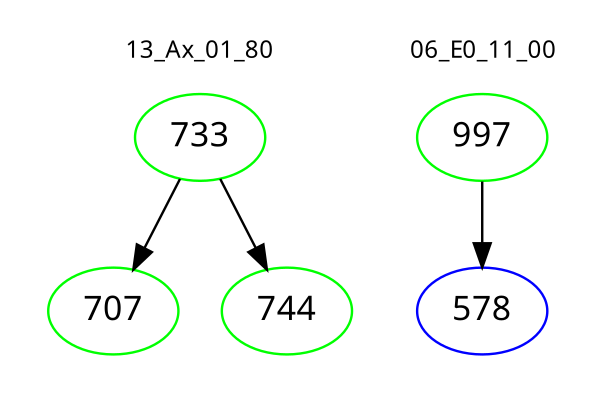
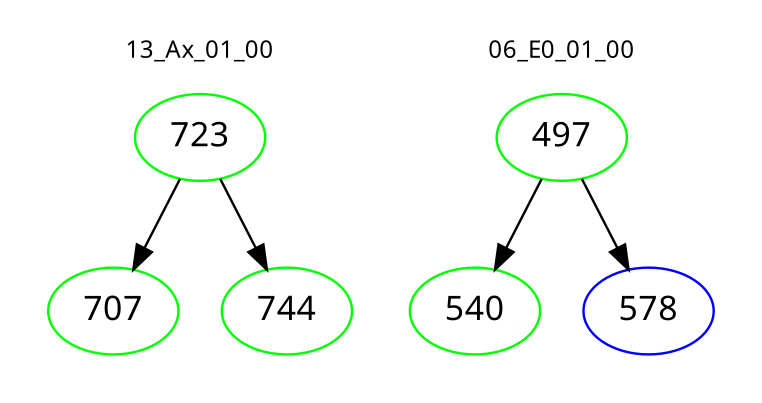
cluster "13_Ax_01_80": label "13_Ax_01_80" -> "13_Ax_01_00"
cluster "06_E0_11_00": label "06_E0_11_00" -> "06_E0_01_00"
node "733": label "733" -> "723"
node "997": label "997" -> "497"
node "540": added
